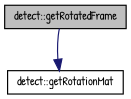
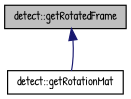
edge "detect::getRotatedFrame" -> "detect::getRotationMat": reversed
